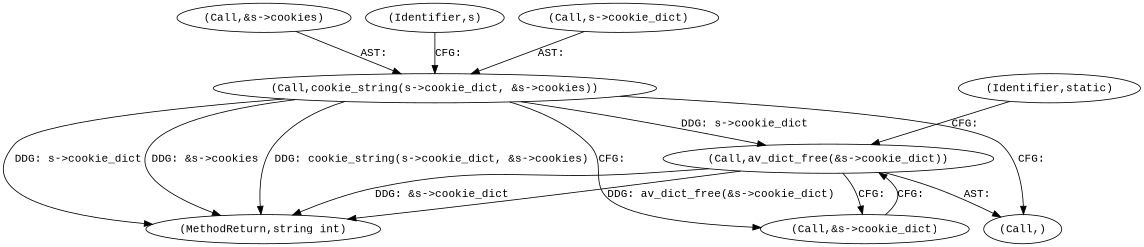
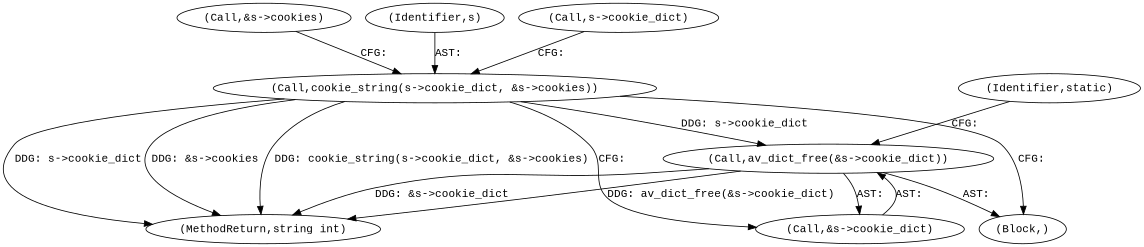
edge "(Call,&s->cookies)" -> "(Call,cookie_string(s->cookie_dict, &s->cookies))": label "AST: " -> "CFG: "
edge "(Identifier,s)" -> "(Call,cookie_string(s->cookie_dict, &s->cookies))": label "CFG: " -> "AST: "
edge "(Call,s->cookie_dict)" -> "(Call,cookie_string(s->cookie_dict, &s->cookies))": label "AST: " -> "CFG: "
edge "(Call,av_dict_free(&s->cookie_dict))" -> "(Call,&s->cookie_dict)": label "CFG: " -> "AST: "
edge "(Call,&s->cookie_dict)" -> "(Call,av_dict_free(&s->cookie_dict))": label "CFG: " -> "AST: "
node "(Call,)": label "(Call,)" -> "(Block,)"
